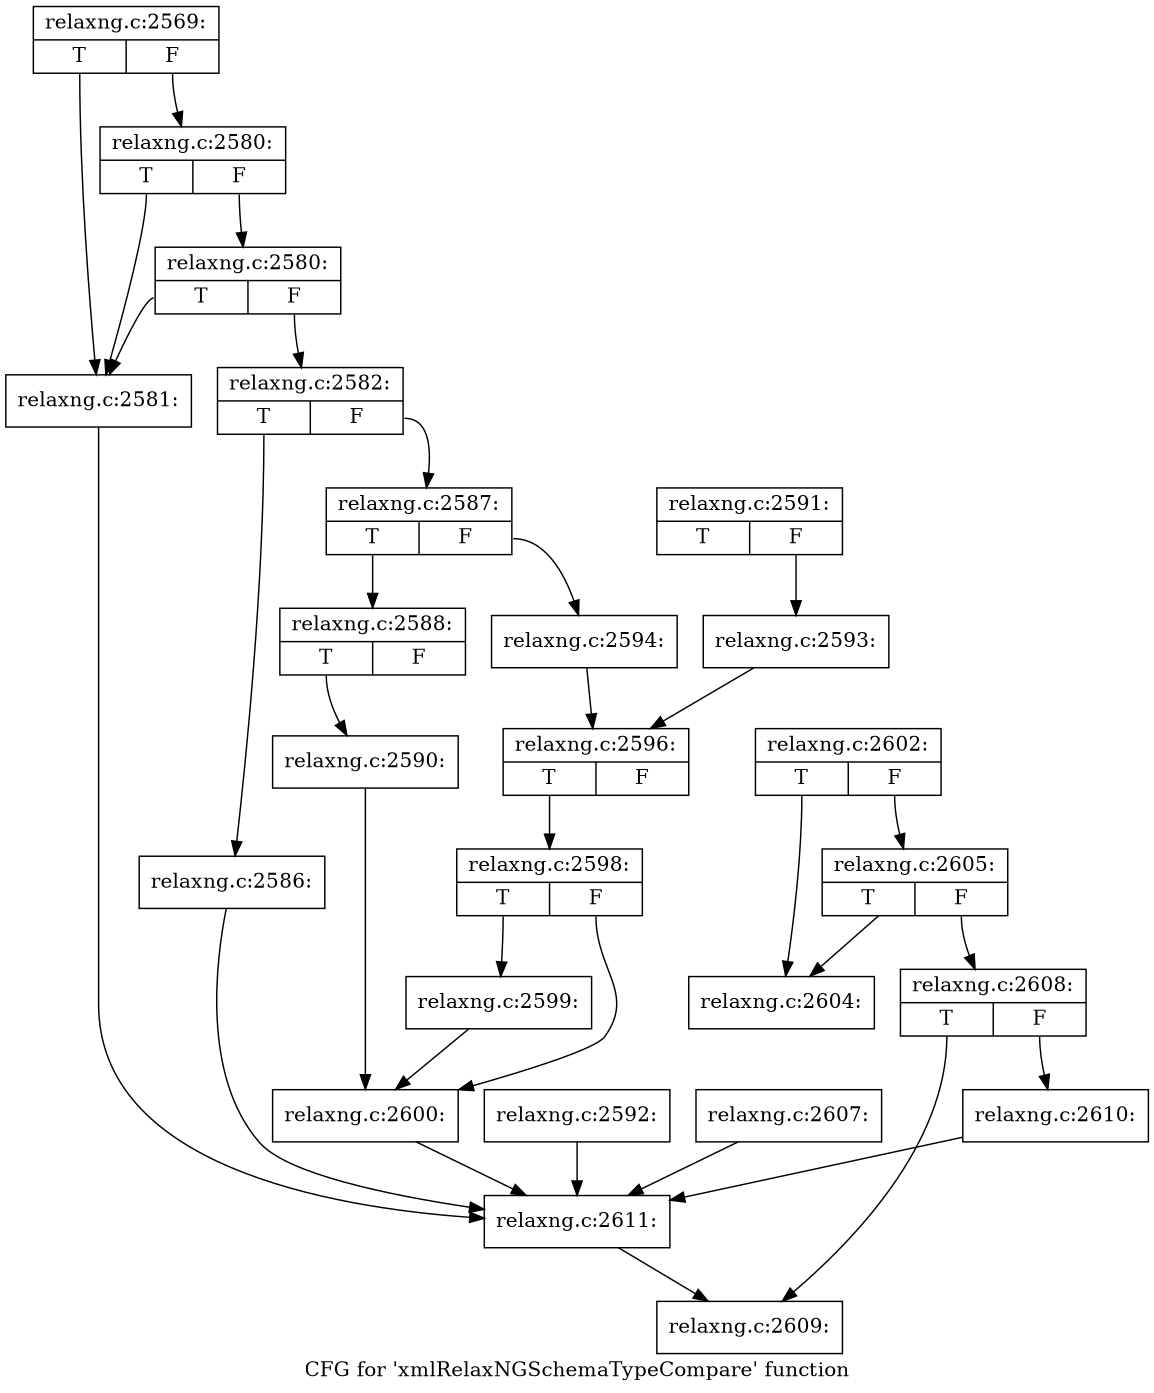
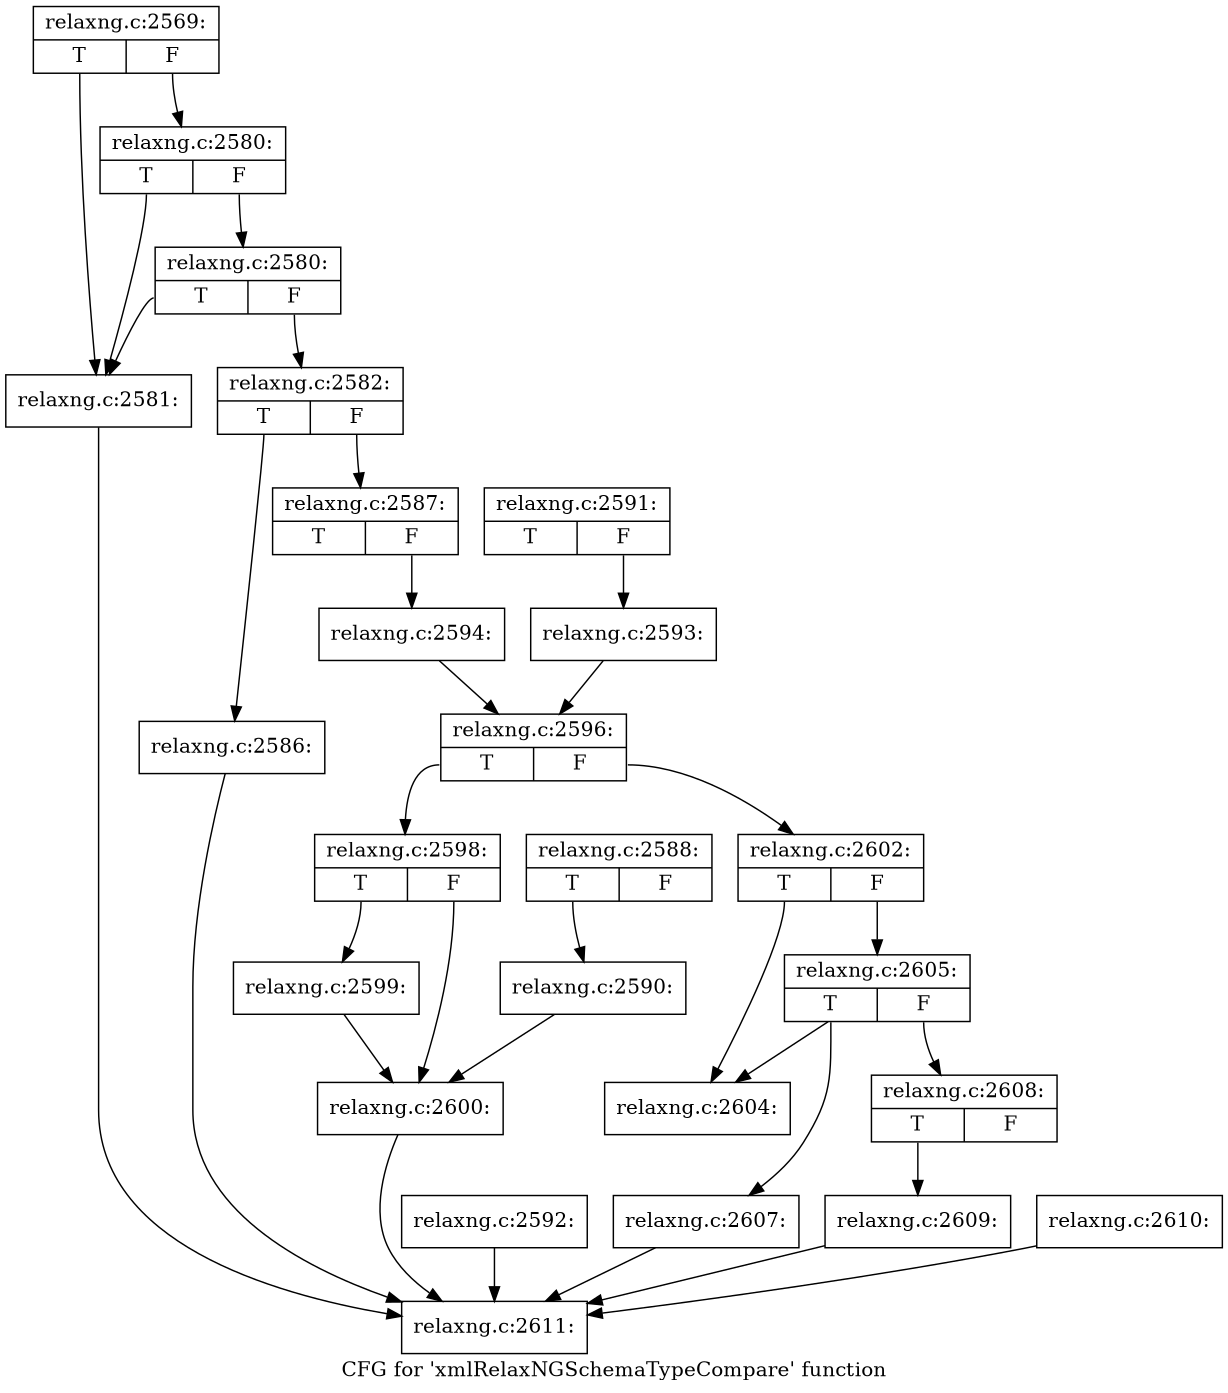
edge "relaxng.c:2587:" -> "relaxng.c:2588:": removed
edge "relaxng.c:2596:" -> "relaxng.c:2602:": added
edge "relaxng.c:2608:" -> "relaxng.c:2610:": removed
edge "relaxng.c:2605:" -> "relaxng.c:2607:": added
edge "relaxng.c:2611:" -> "relaxng.c:2609:": reversed
